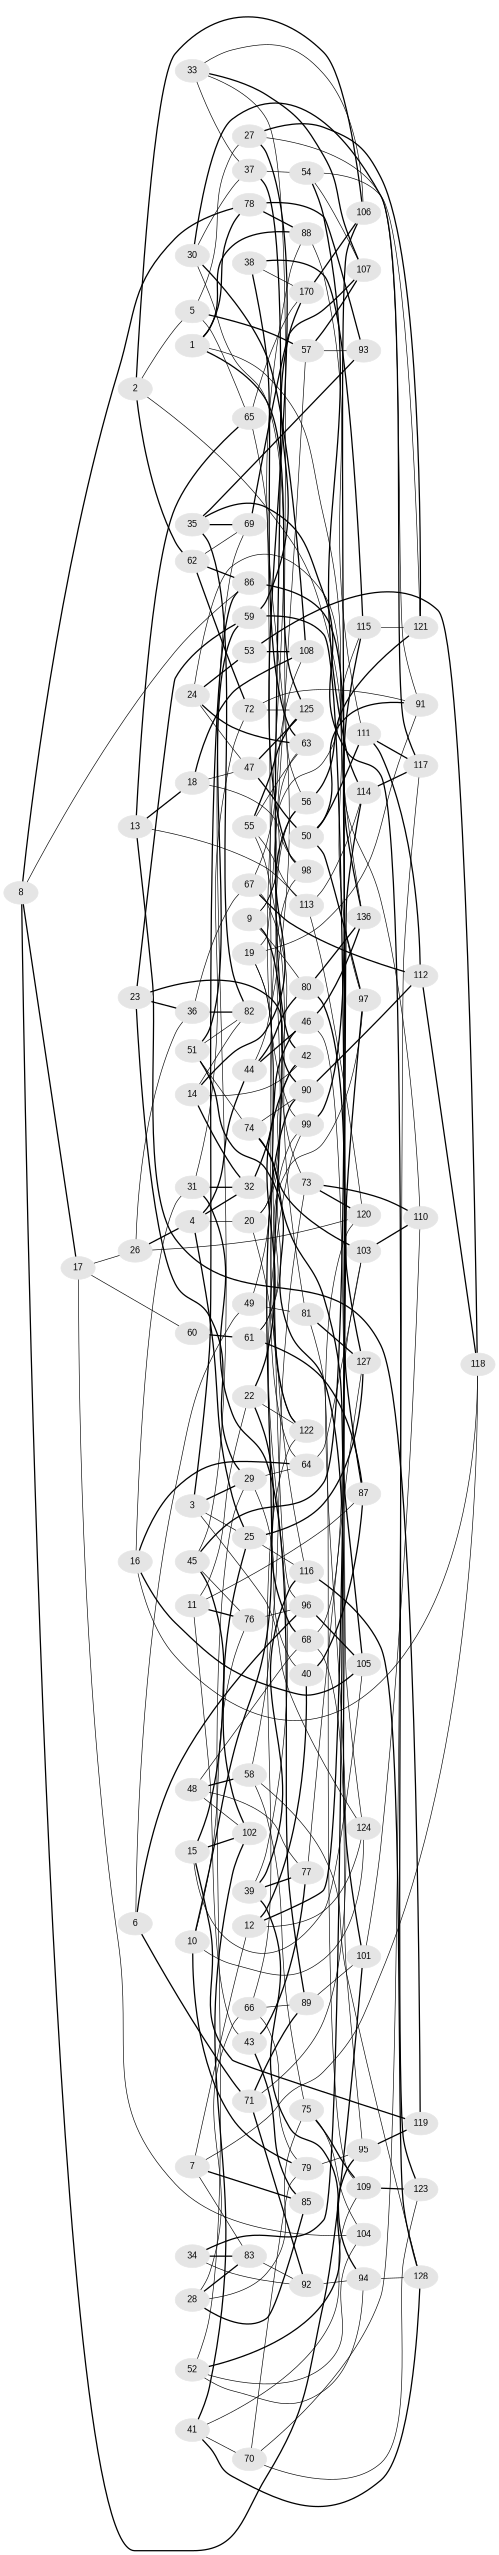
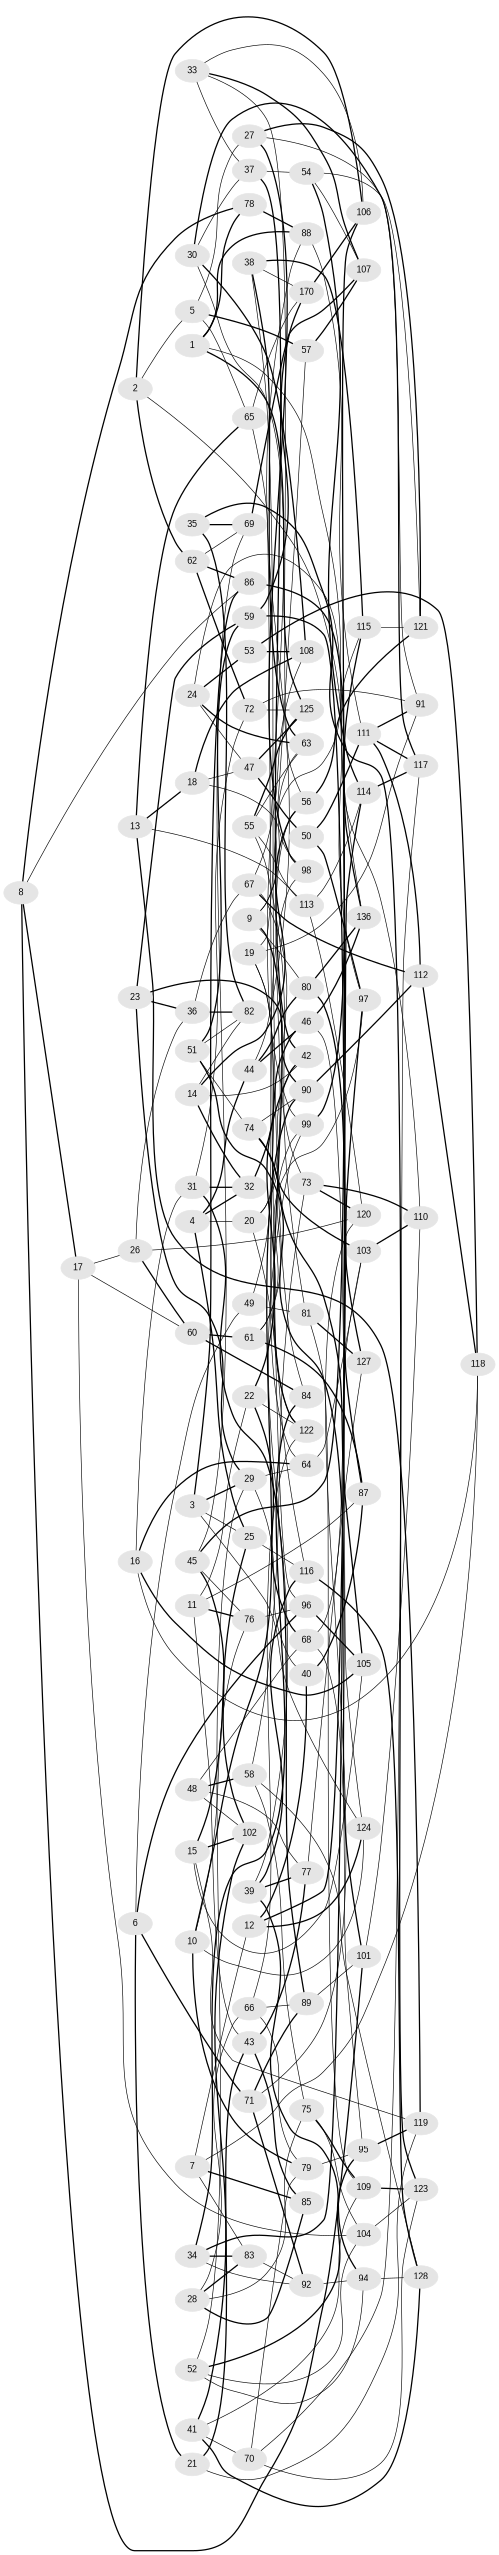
node "93": removed
edge "91" -- "50": now "91" -- "111"
edge "4" -- "26": now "60" -- "26"
node "84": added
edge "127" -- "25": removed
edge "124" -- "12": style solid -> bold
edge "15" -- "119": style bold -> solid
edge "123" -- "104": added
node "21": added
